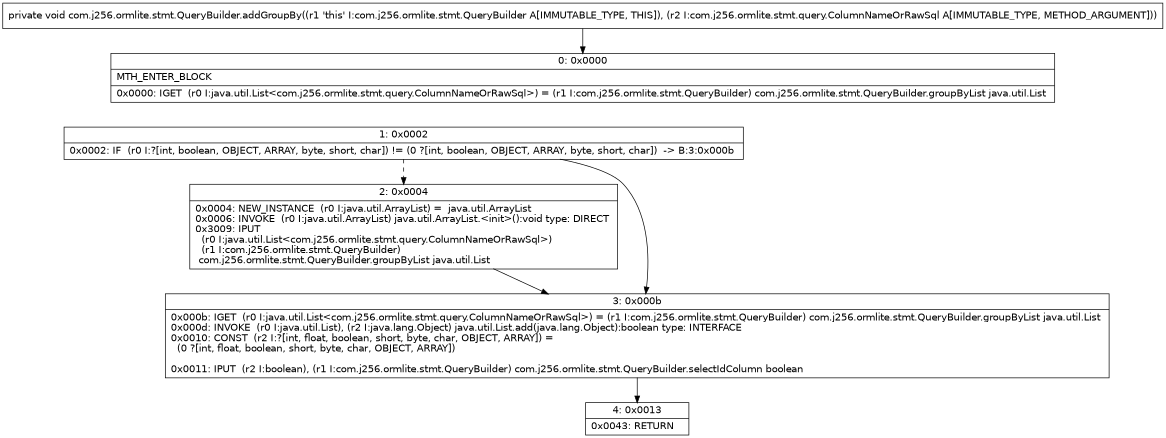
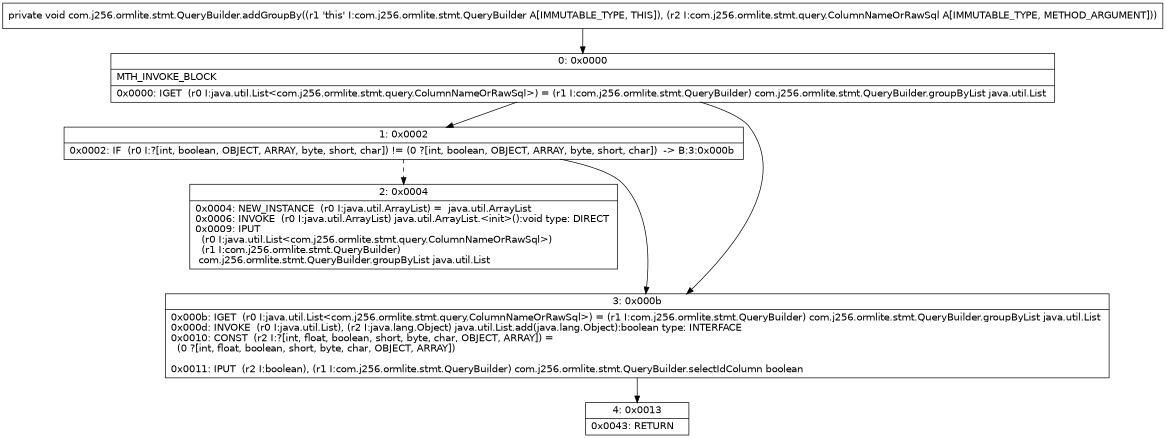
node "0: 0x0000": text "MTH_ENTER_BLOCK" -> "MTH_INVOKE_BLOCK"
edge "0: 0x0000" -> "1: 0x0002": added
node "2: 0x0004": text "0x3009: IPUT" -> "0x0009: IPUT"
edge "2: 0x0004" -> "3: 0x000b": now "0: 0x0000" -> "3: 0x000b"
